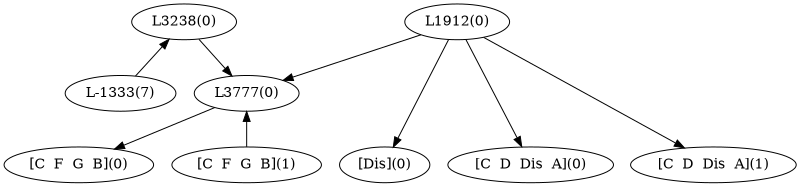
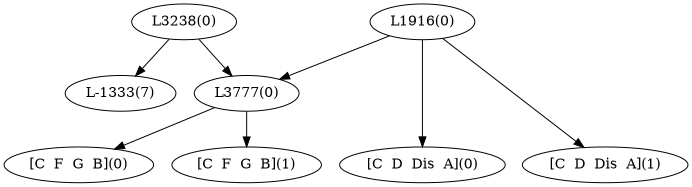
node "L1912(0)": label "L1912(0)" -> "L1916(0)"
edge "L-1333(7)" -> "L3238(0)": reversed
edge "[C  F  G  B](1)" -> "L3777(0)": reversed
node "[Dis](0)": removed
